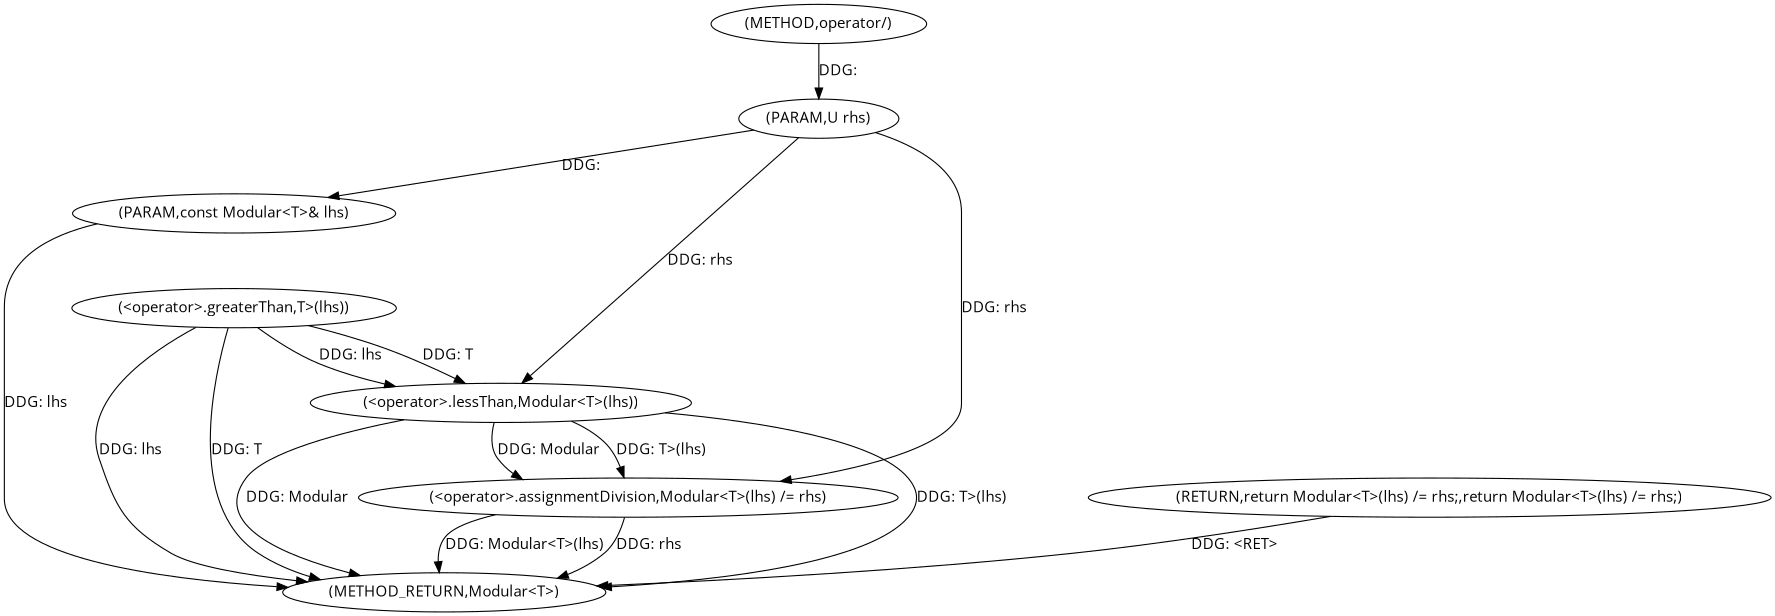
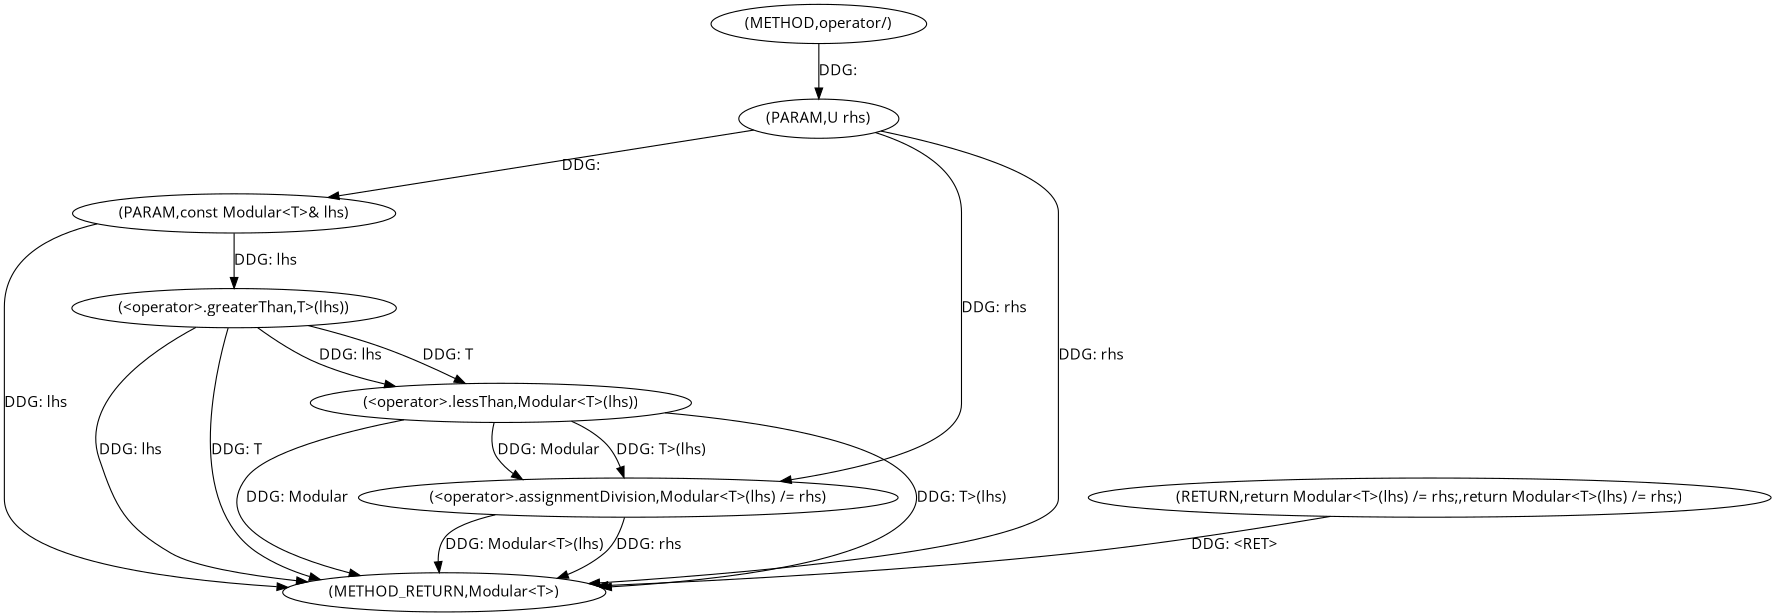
edge "(PARAM,const Modular<T>& lhs)" -> "(<operator>.greaterThan,T>(lhs))": added, label "DDG: lhs"
edge "(PARAM,U rhs)" -> "(<operator>.lessThan,Modular<T>(lhs))": now "(PARAM,U rhs)" -> "(METHOD_RETURN,Modular<T>)"
